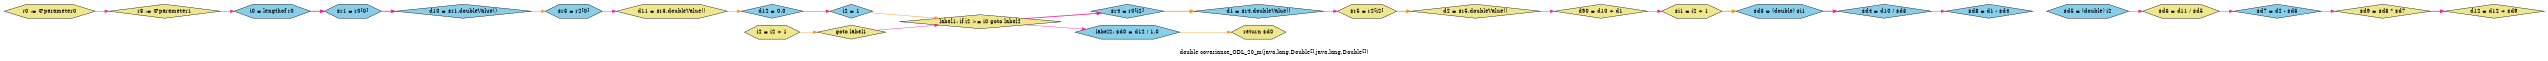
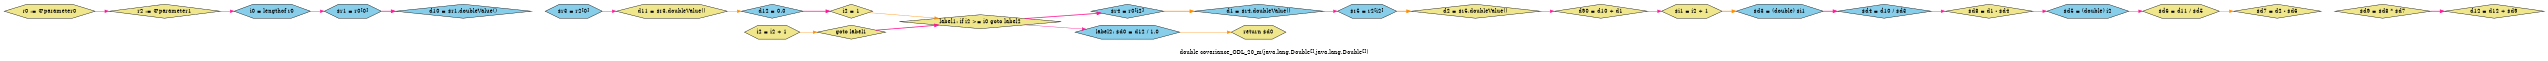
node "r8 := @parameter1": label "r8 := @parameter1" -> "r2 := @parameter1"
edge "i0 = lengthof r0" -> "$r1 = r0[0]": style bold -> solid
edge "d10 = $r1.doubleValue()" -> "$r3 = r2[0]": removed
edge "d12 = 0.0" -> "i2 = 1": style solid -> bold
node "i2 = 1": fillcolor skyblue -> khaki
node "$r5 = r2[i2]": fillcolor khaki -> skyblue
node "$d8 = d1 - $d4": fillcolor skyblue -> khaki
edge "$d8 = d1 - $d4" -> "$d5 = (double) i2": added
edge "$d6 = d11 / $d5" -> "$d7 = d2 - $d6": color deeppink -> darkorange
node "$d7 = d2 - $d6": fillcolor skyblue -> khaki
edge "$d7 = d2 - $d6" -> "$d9 = $d8 * $d7": removed
edge "goto label1" -> "label1: if i2 >= i0 goto label2": style solid -> bold
